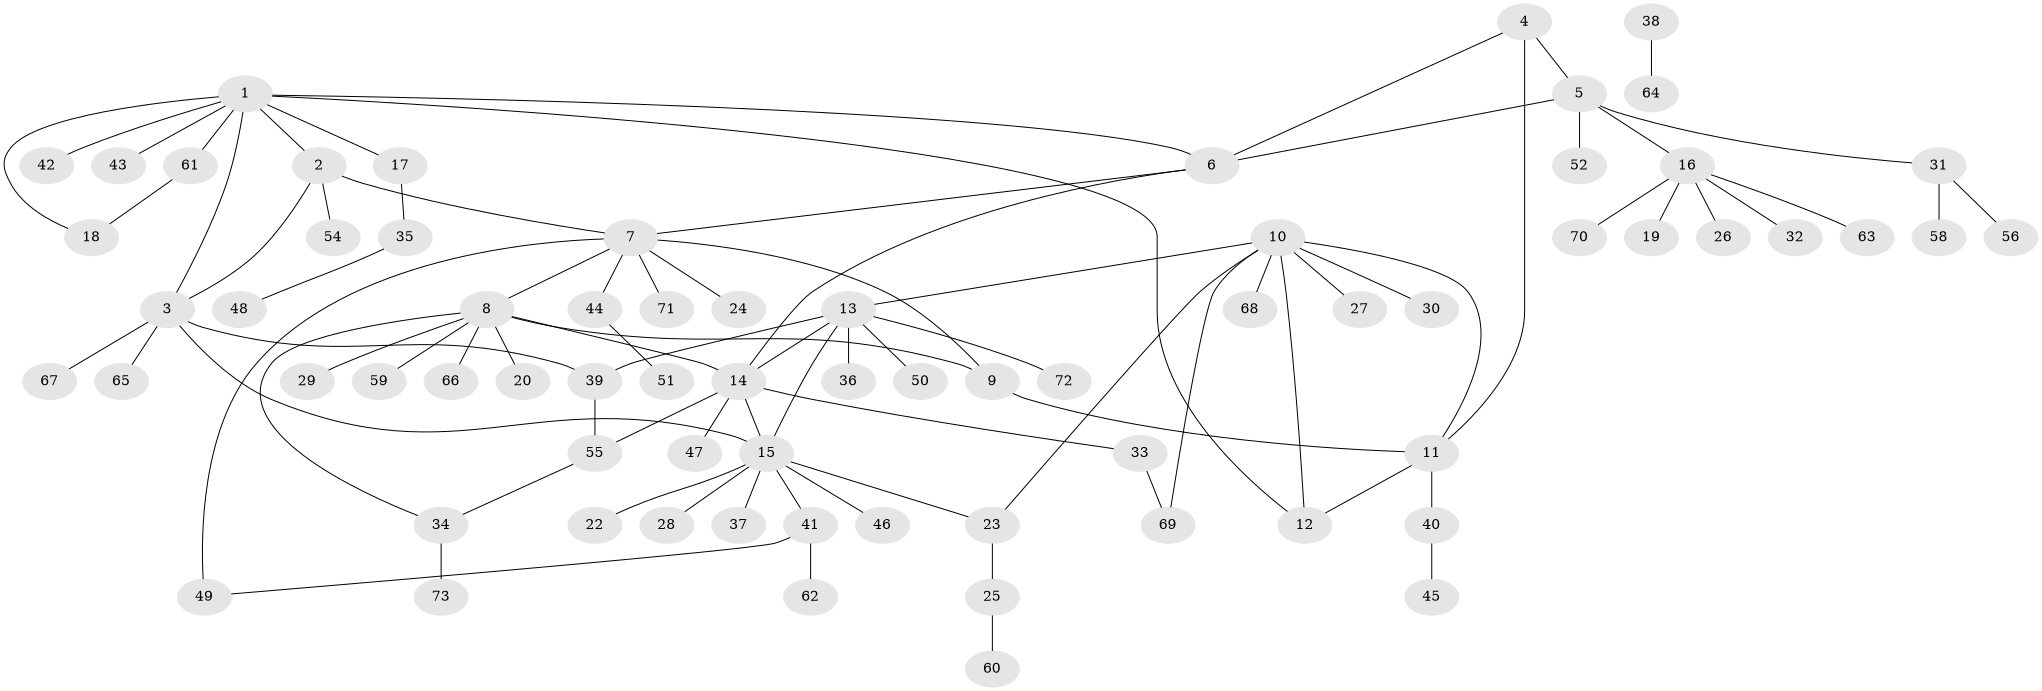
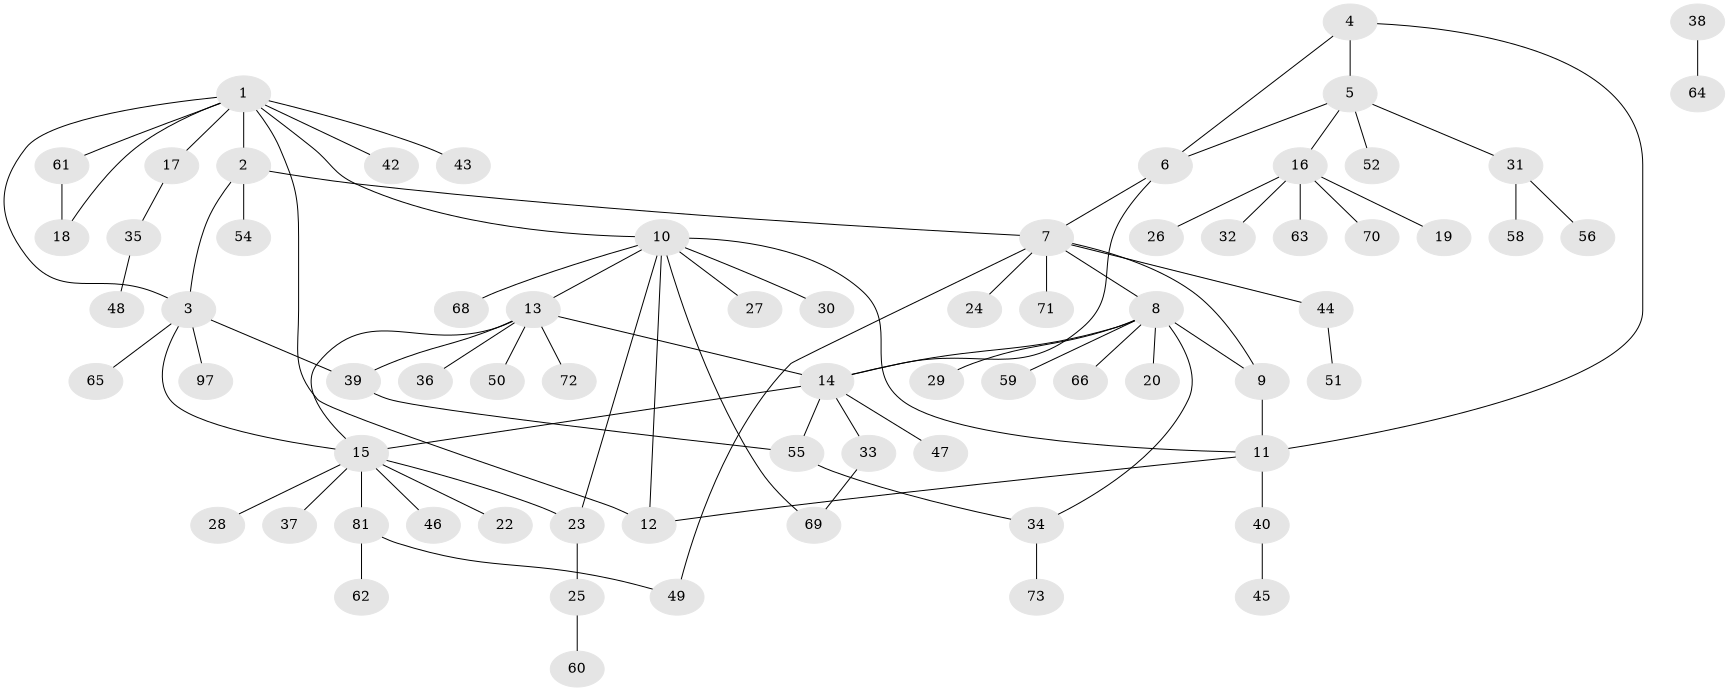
edge "1" -- "6": now "1" -- "10"
node "67": label "67" -> "97"
node "41": label "41" -> "81"
